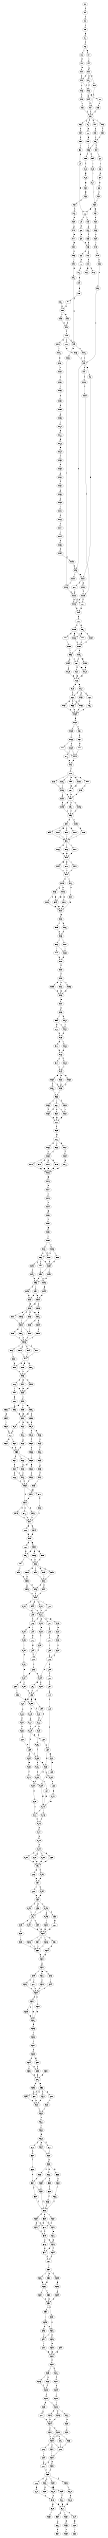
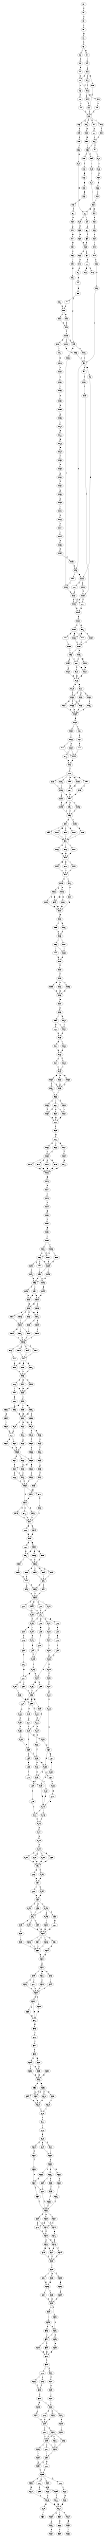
node "S578": added
edge "S597" -> "S599": added, label "R"
